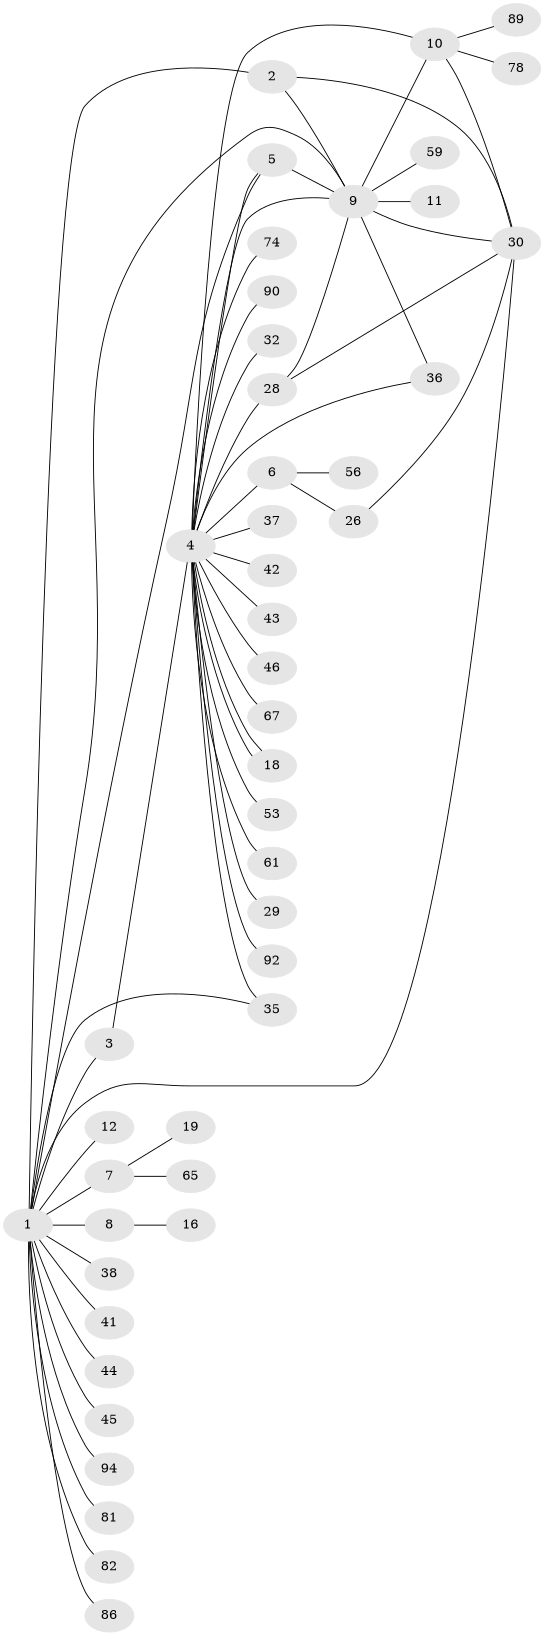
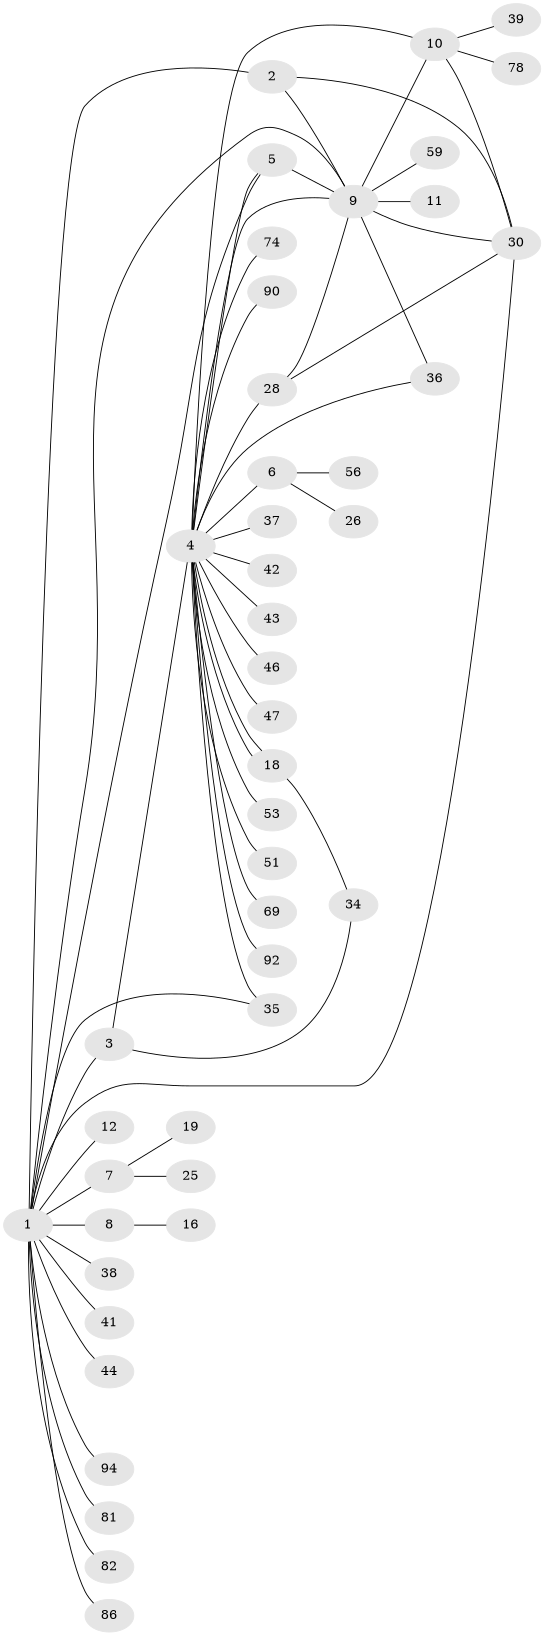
node "89": label "89" -> "39"
node "32": removed
edge "30" -- "26": removed
node "67": label "67" -> "47"
node "61": label "61" -> "51"
node "34": added
node "29": label "29" -> "69"
node "65": label "65" -> "25"
node "45": removed
